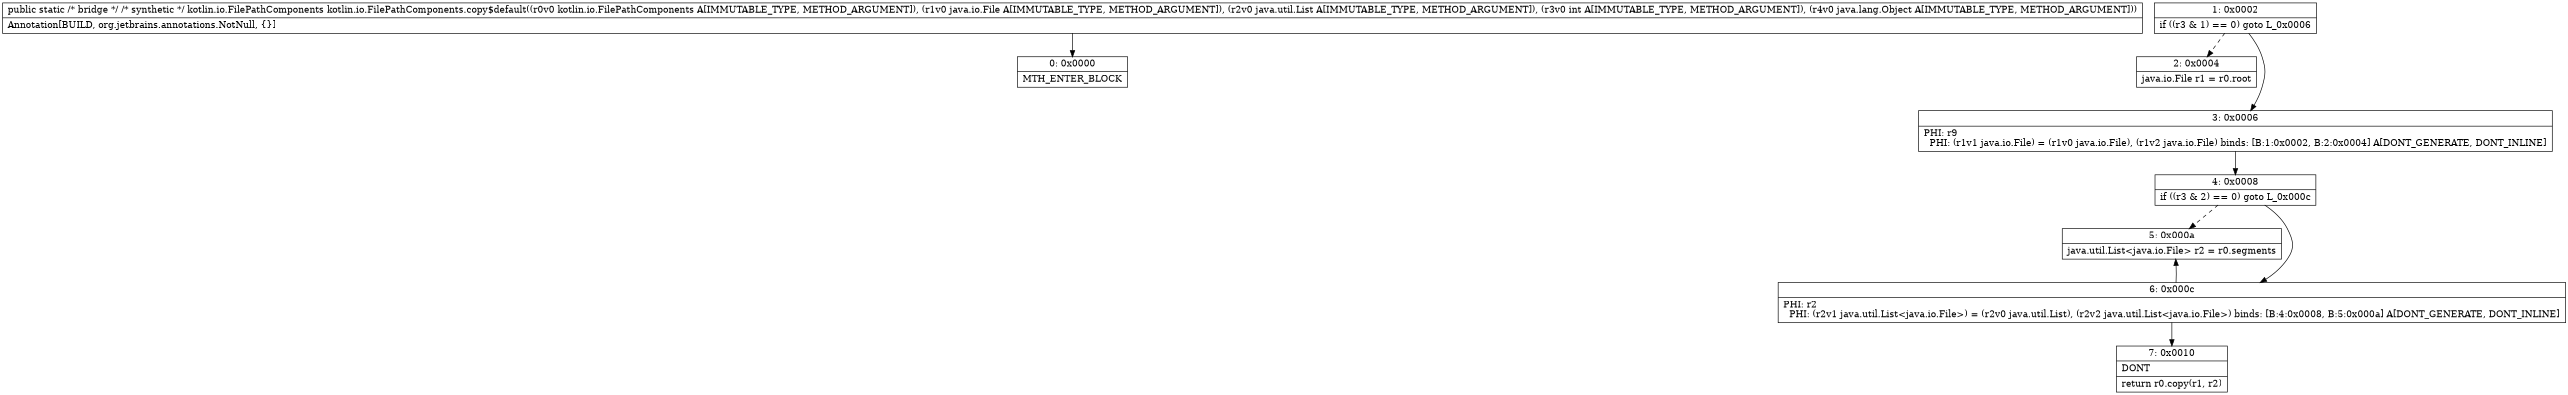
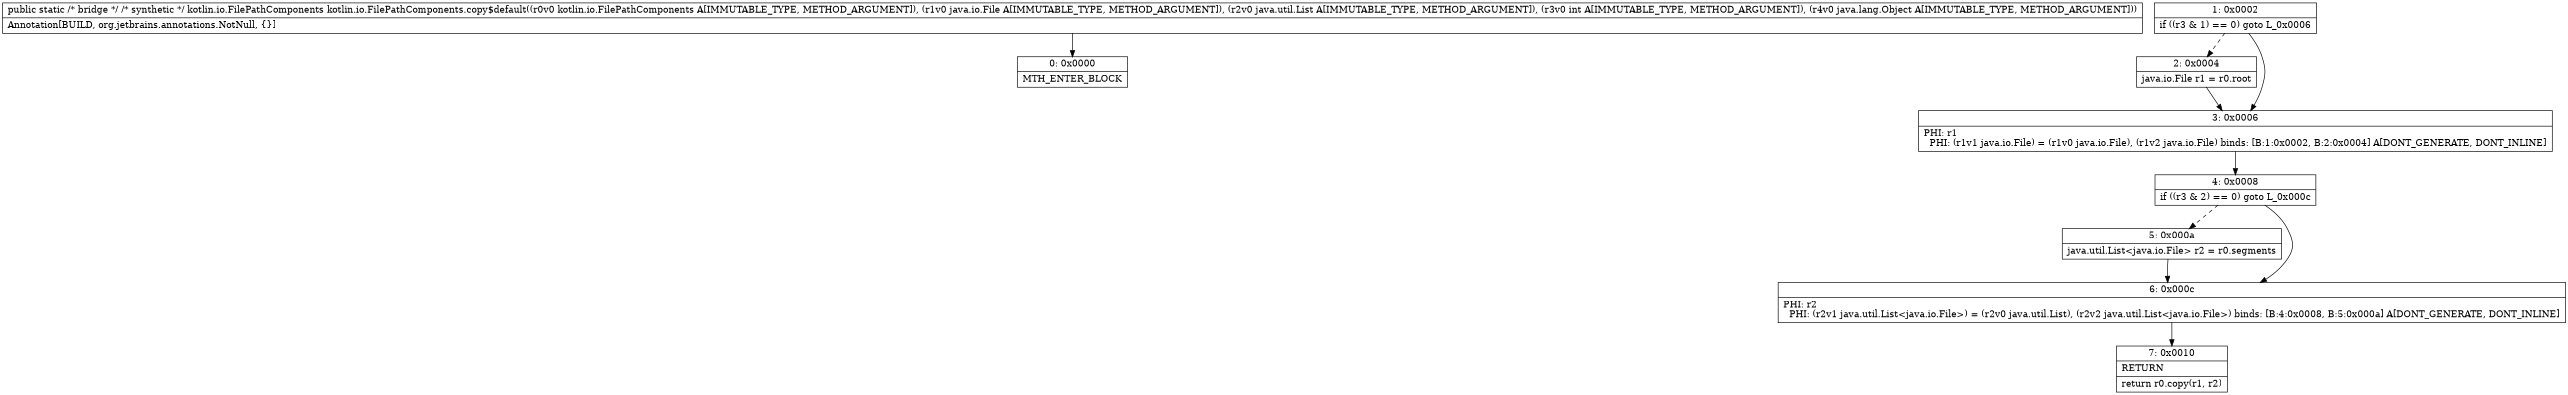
edge "2: 0x0004" -> "3: 0x0006": added
node "3: 0x0006": text "PHI: r9" -> "PHI: r1"
edge "6: 0x000c" -> "5: 0x000a": reversed
node "7: 0x0010": text "DONT" -> "RETURN"
